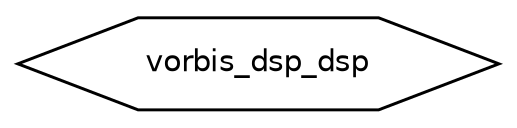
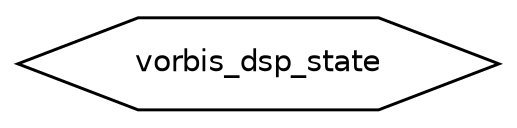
node "vorbis_dsp_dsp": label "vorbis_dsp_dsp" -> "vorbis_dsp_state"
